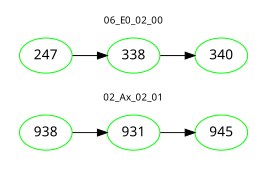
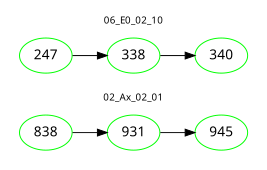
cluster "06_E0_02_00": label "06_E0_02_00" -> "06_E0_02_10"
node "938": label "938" -> "838"
